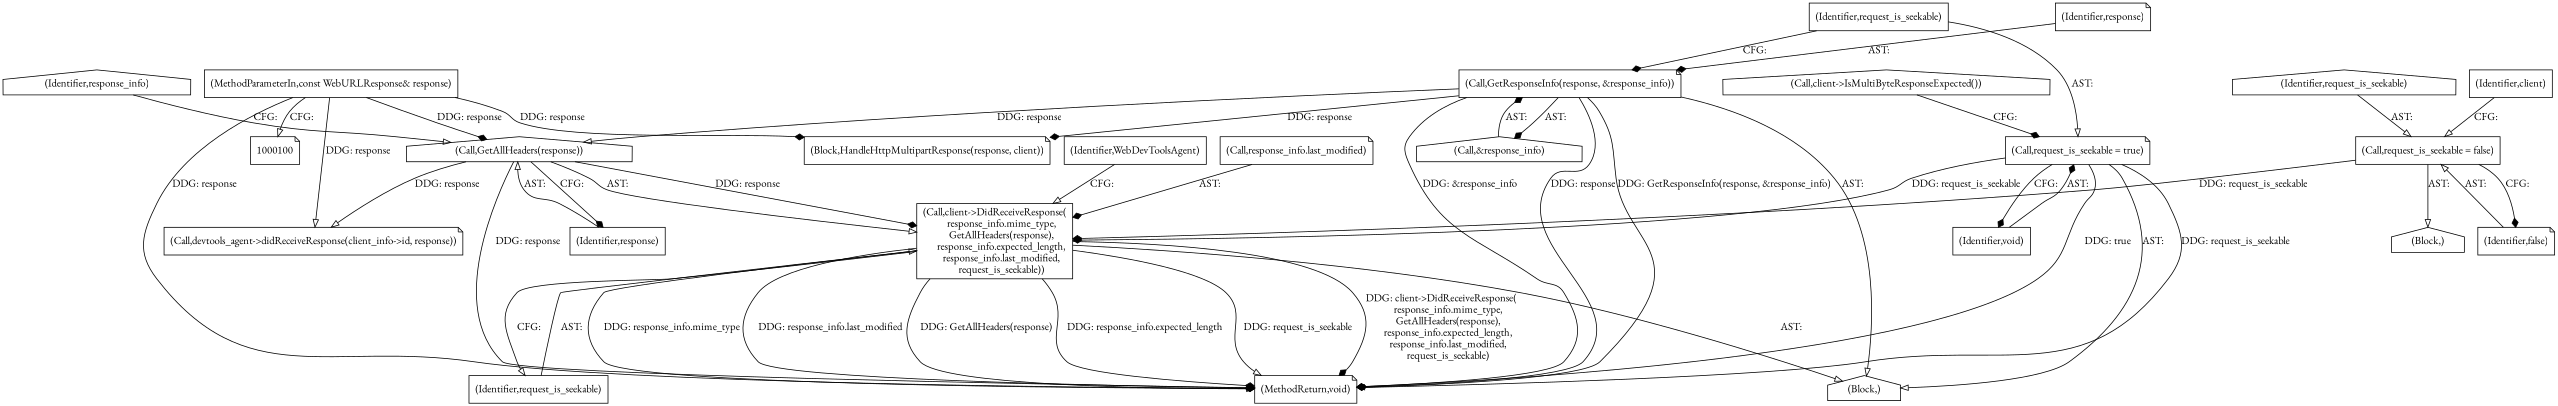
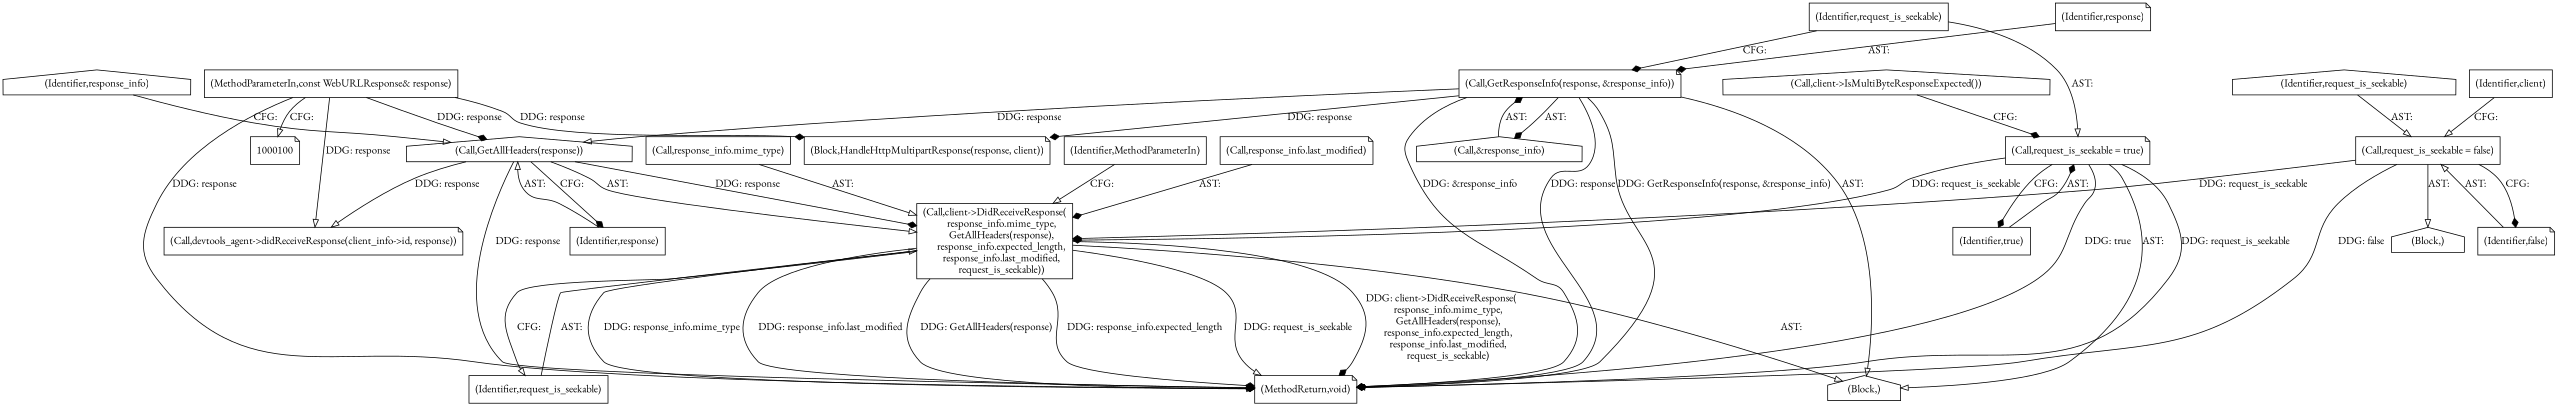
node "(Call,response_info.mime_type)": added
node "(Identifier,WebDevToolsAgent)": label "(Identifier,WebDevToolsAgent)" -> "(Identifier,MethodParameterIn)"
node "(Identifier,void)": label "(Identifier,void)" -> "(Identifier,true)"
edge "(Call,request_is_seekable = false)" -> "(MethodReturn,void)": added, label "DDG: false"
